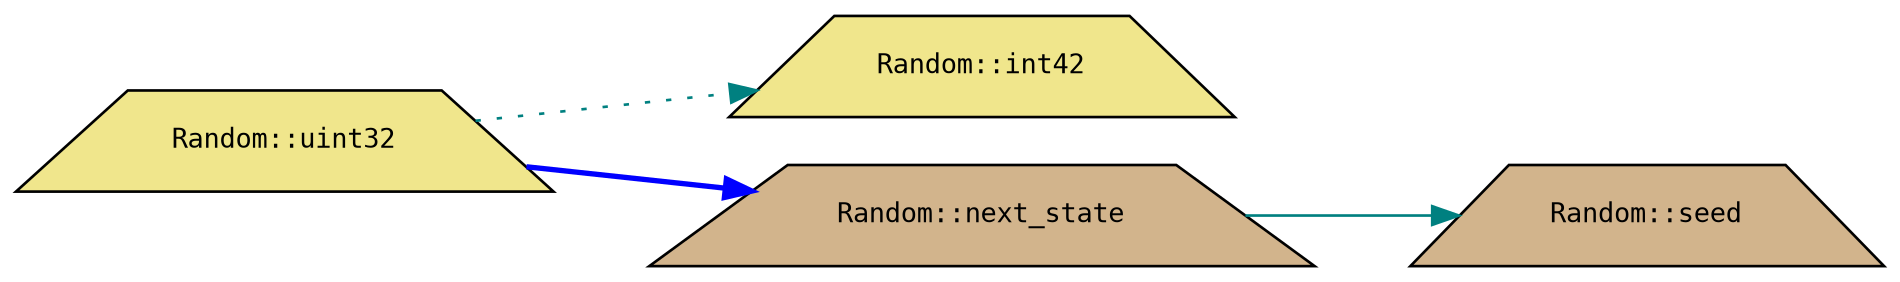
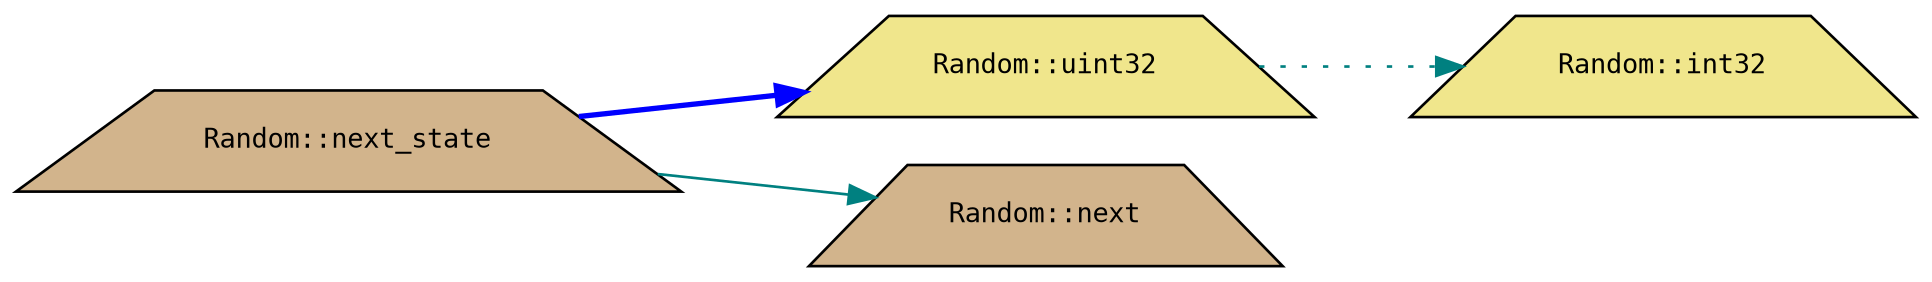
node "Random::int42": label "Random::int42" -> "Random::int32"
edge "Random::uint32" -> "Random::next_state": reversed
node "Random::seed": label "Random::seed" -> "Random::next"
